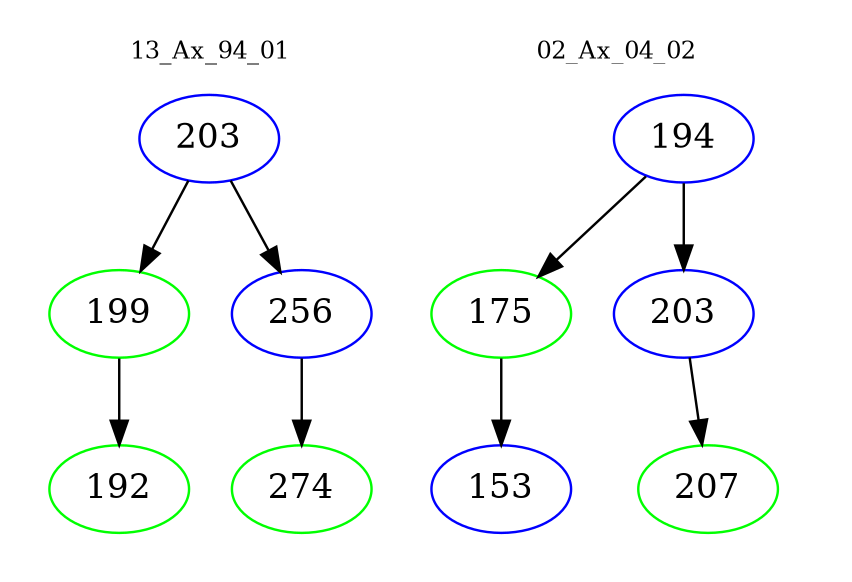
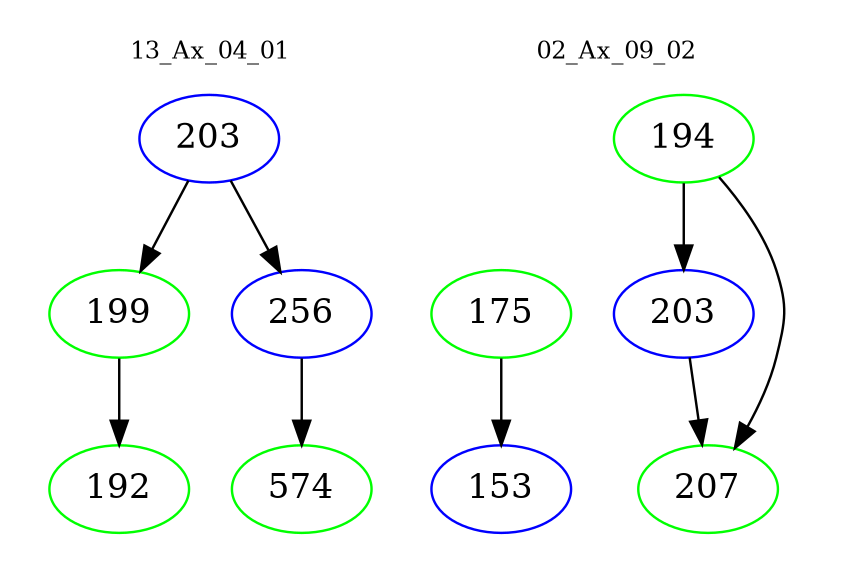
cluster "13_Ax_94_01": label "13_Ax_94_01" -> "13_Ax_04_01"
cluster "02_Ax_04_02": label "02_Ax_04_02" -> "02_Ax_09_02"
node "194": color blue -> green
edge "194" -> "175": now "194" -> "207"
node "274": label "274" -> "574"
